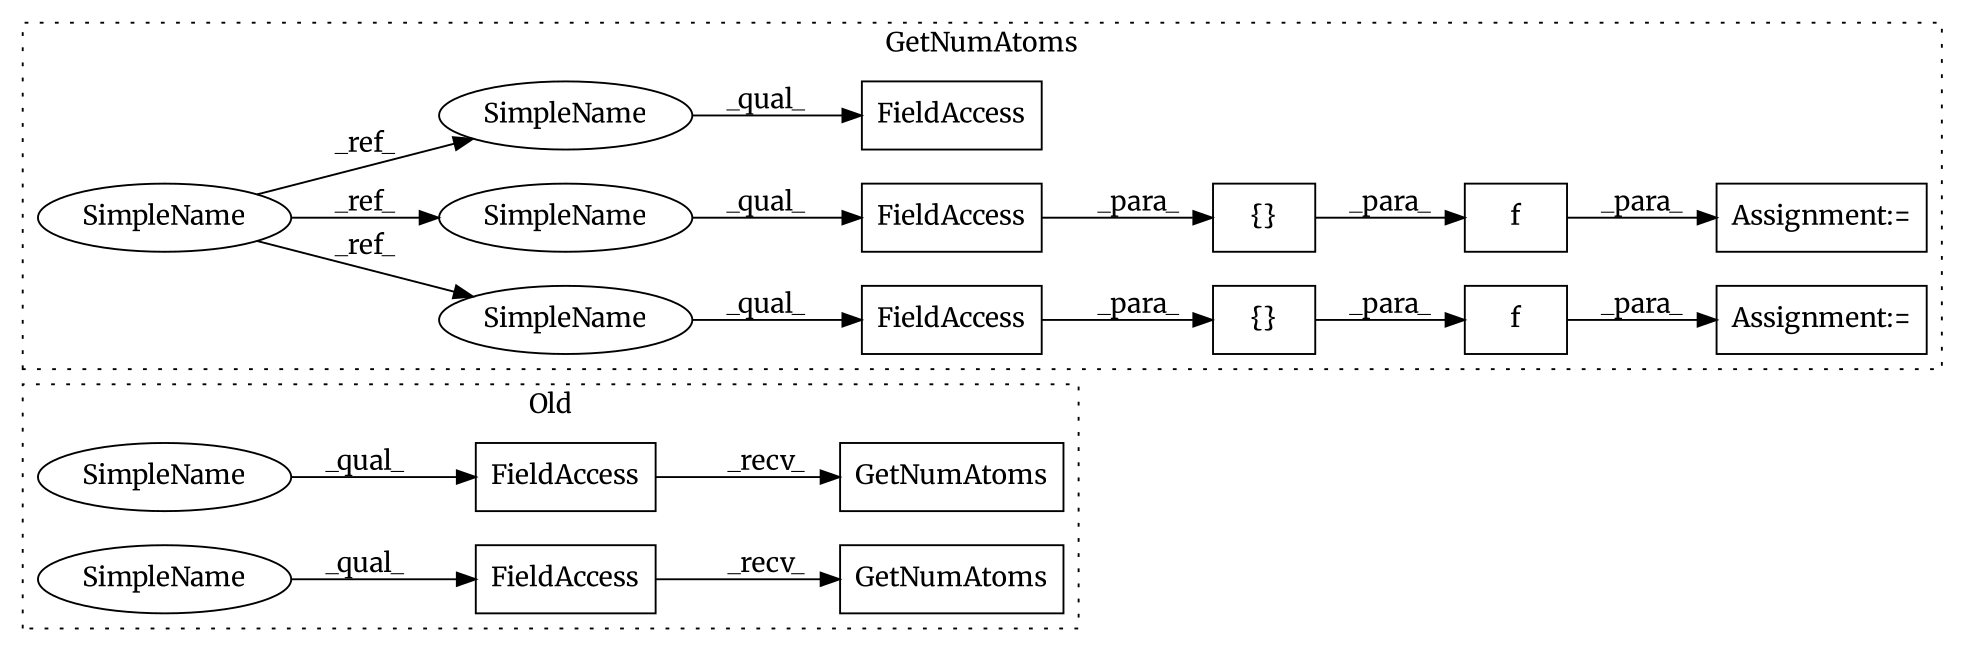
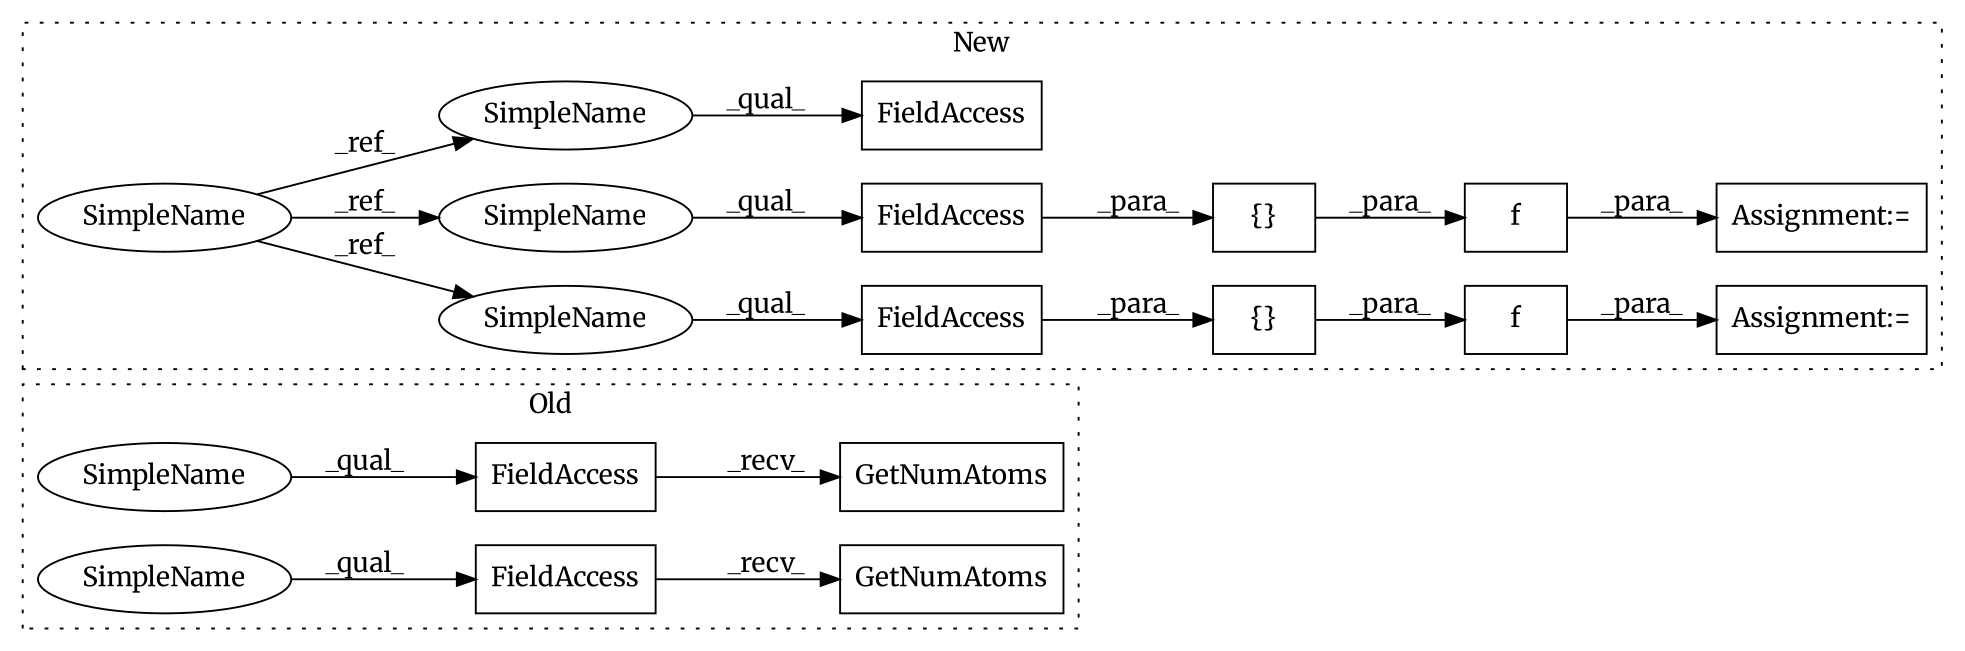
cluster "GetNumAtoms": label "GetNumAtoms" -> "New"
